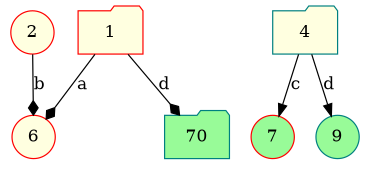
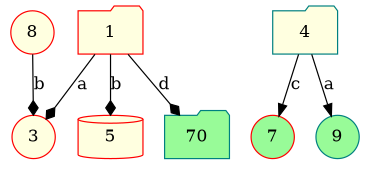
node "2": label "2" -> "8"
edge "4" -> "9": label "d" -> "a"
node "6": label "6" -> "3"
node "5": added
